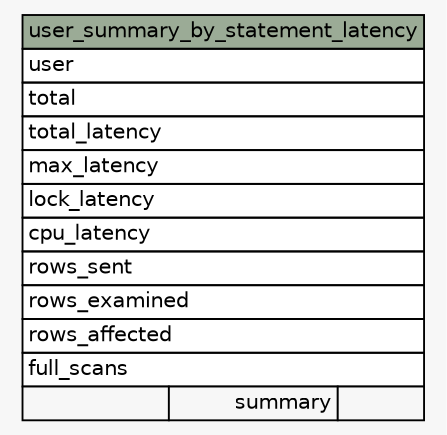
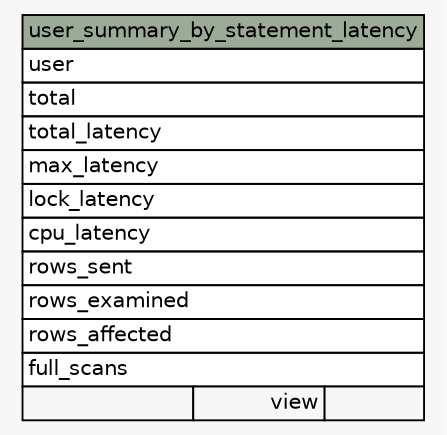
node "user_summary_by_statement_latency": text "summary" -> "view"
